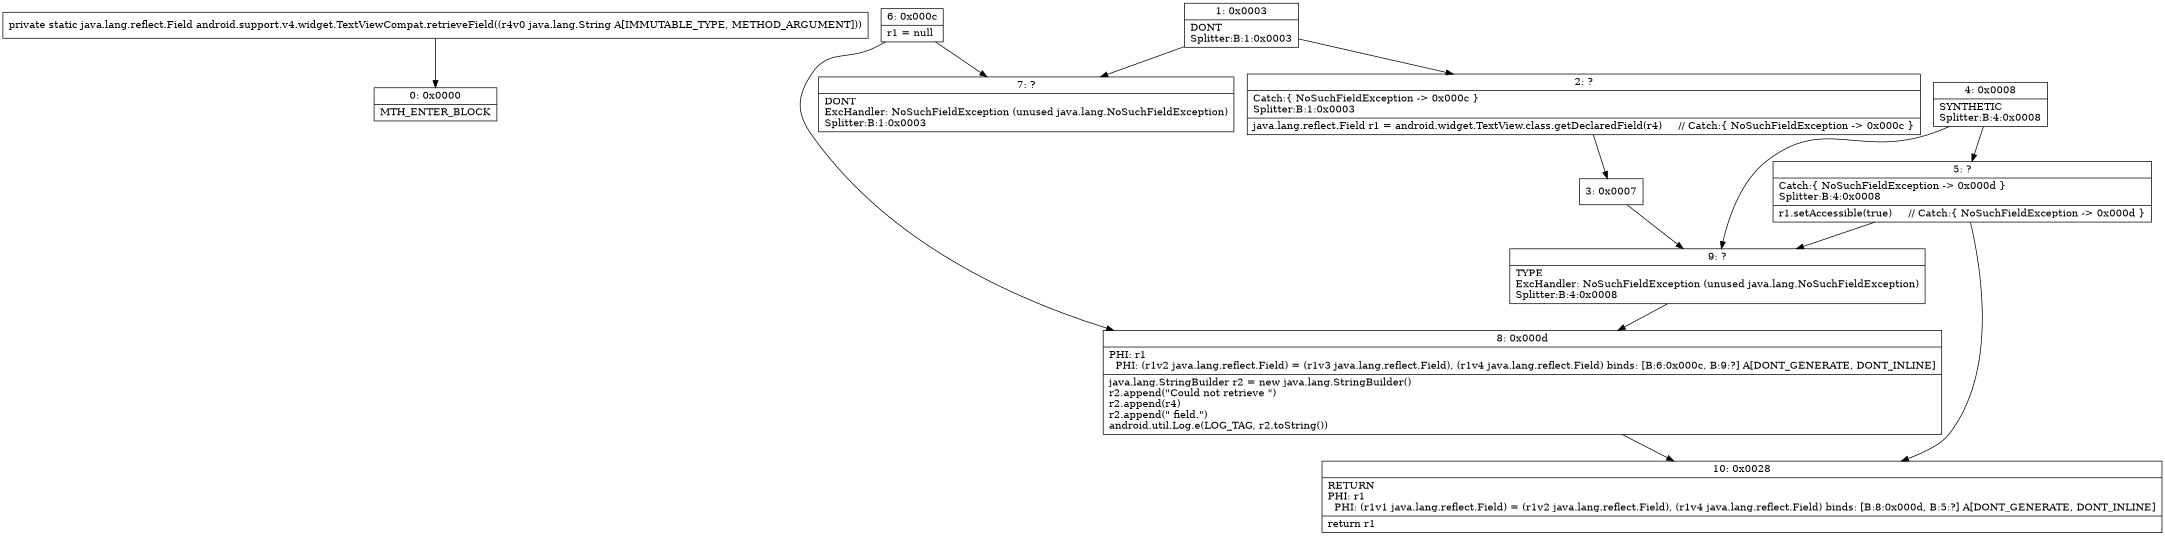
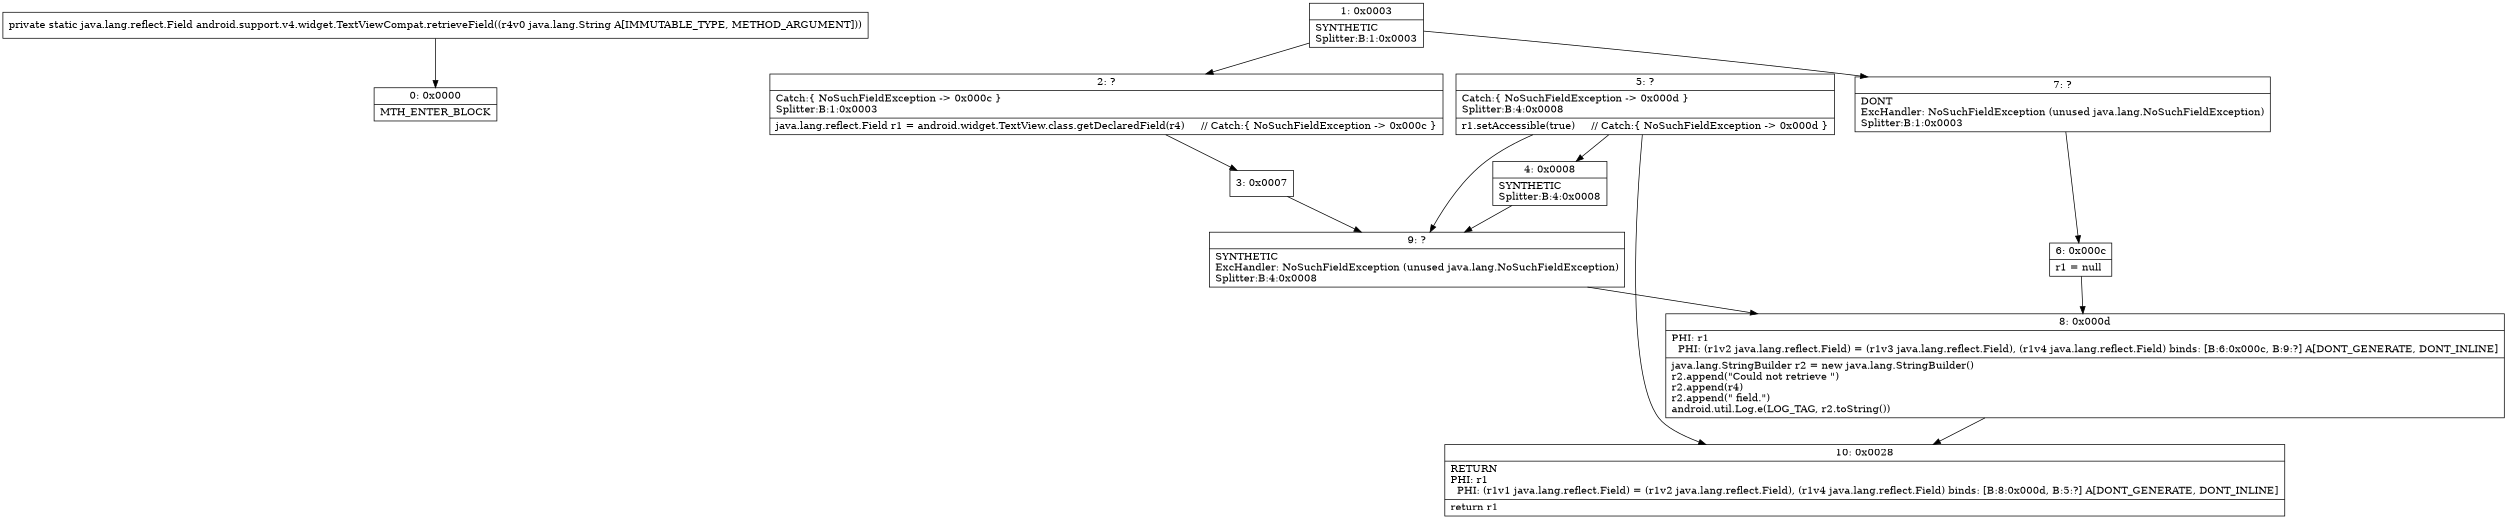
node "1: 0x0003": text "DONT" -> "SYNTHETIC"
edge "6: 0x000c" -> "7: ?": reversed
edge "4: 0x0008" -> "5: ?": reversed
node "9: ?": text "TYPE" -> "SYNTHETIC"
